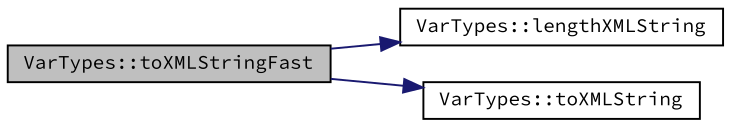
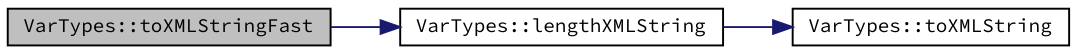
edge "VarTypes::toXMLStringFast" -> "VarTypes::toXMLString": now "VarTypes::lengthXMLString" -> "VarTypes::toXMLString"
